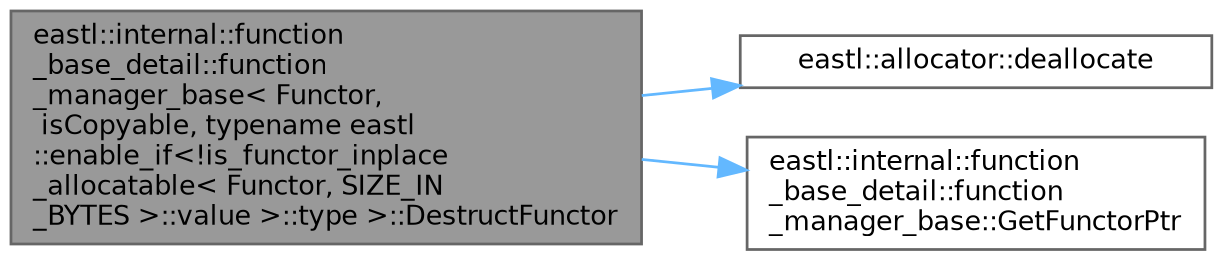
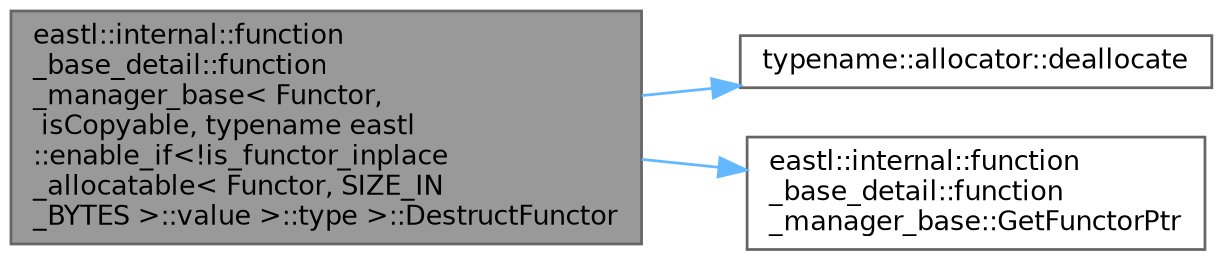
node "eastl::allocator::deallocate": label "eastl::allocator::deallocate" -> "typename::allocator::deallocate"
